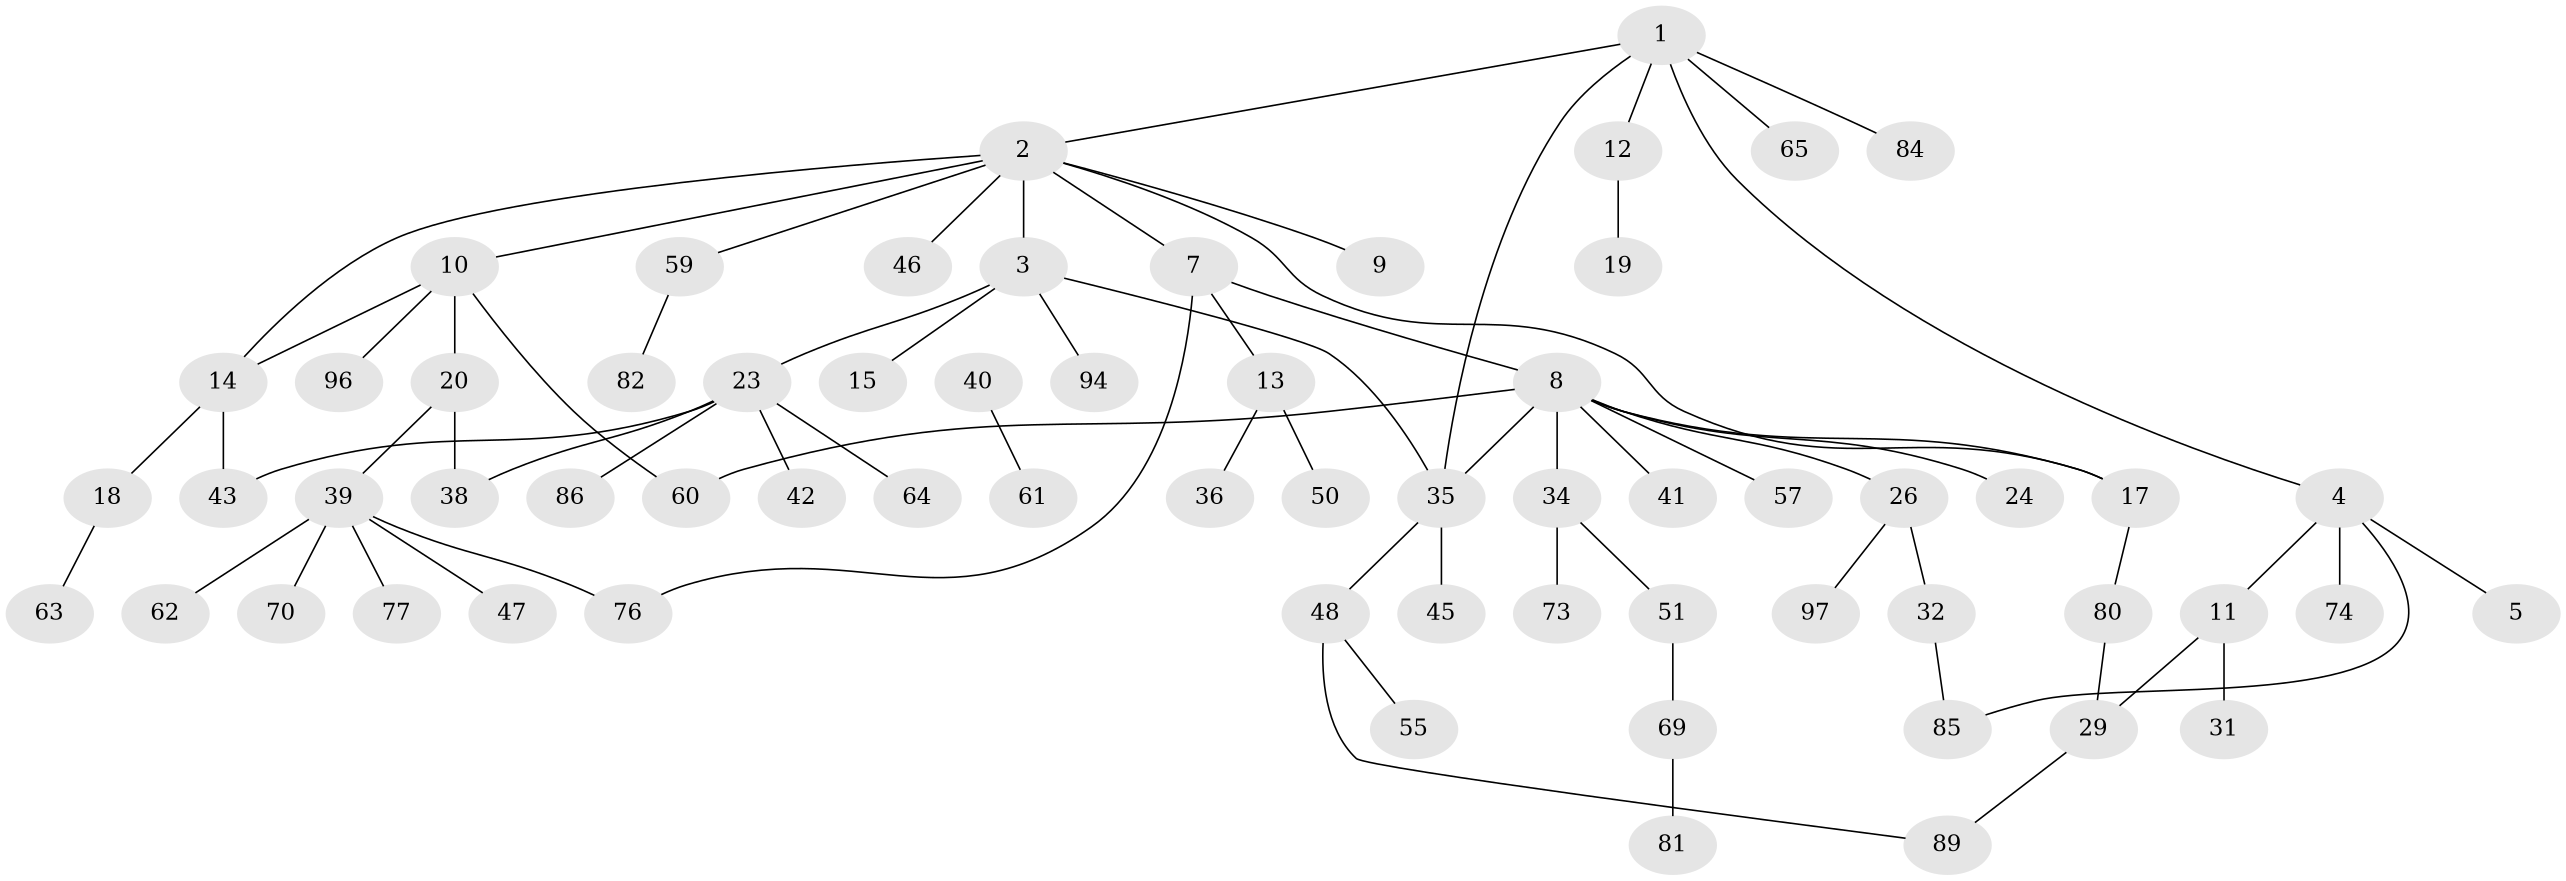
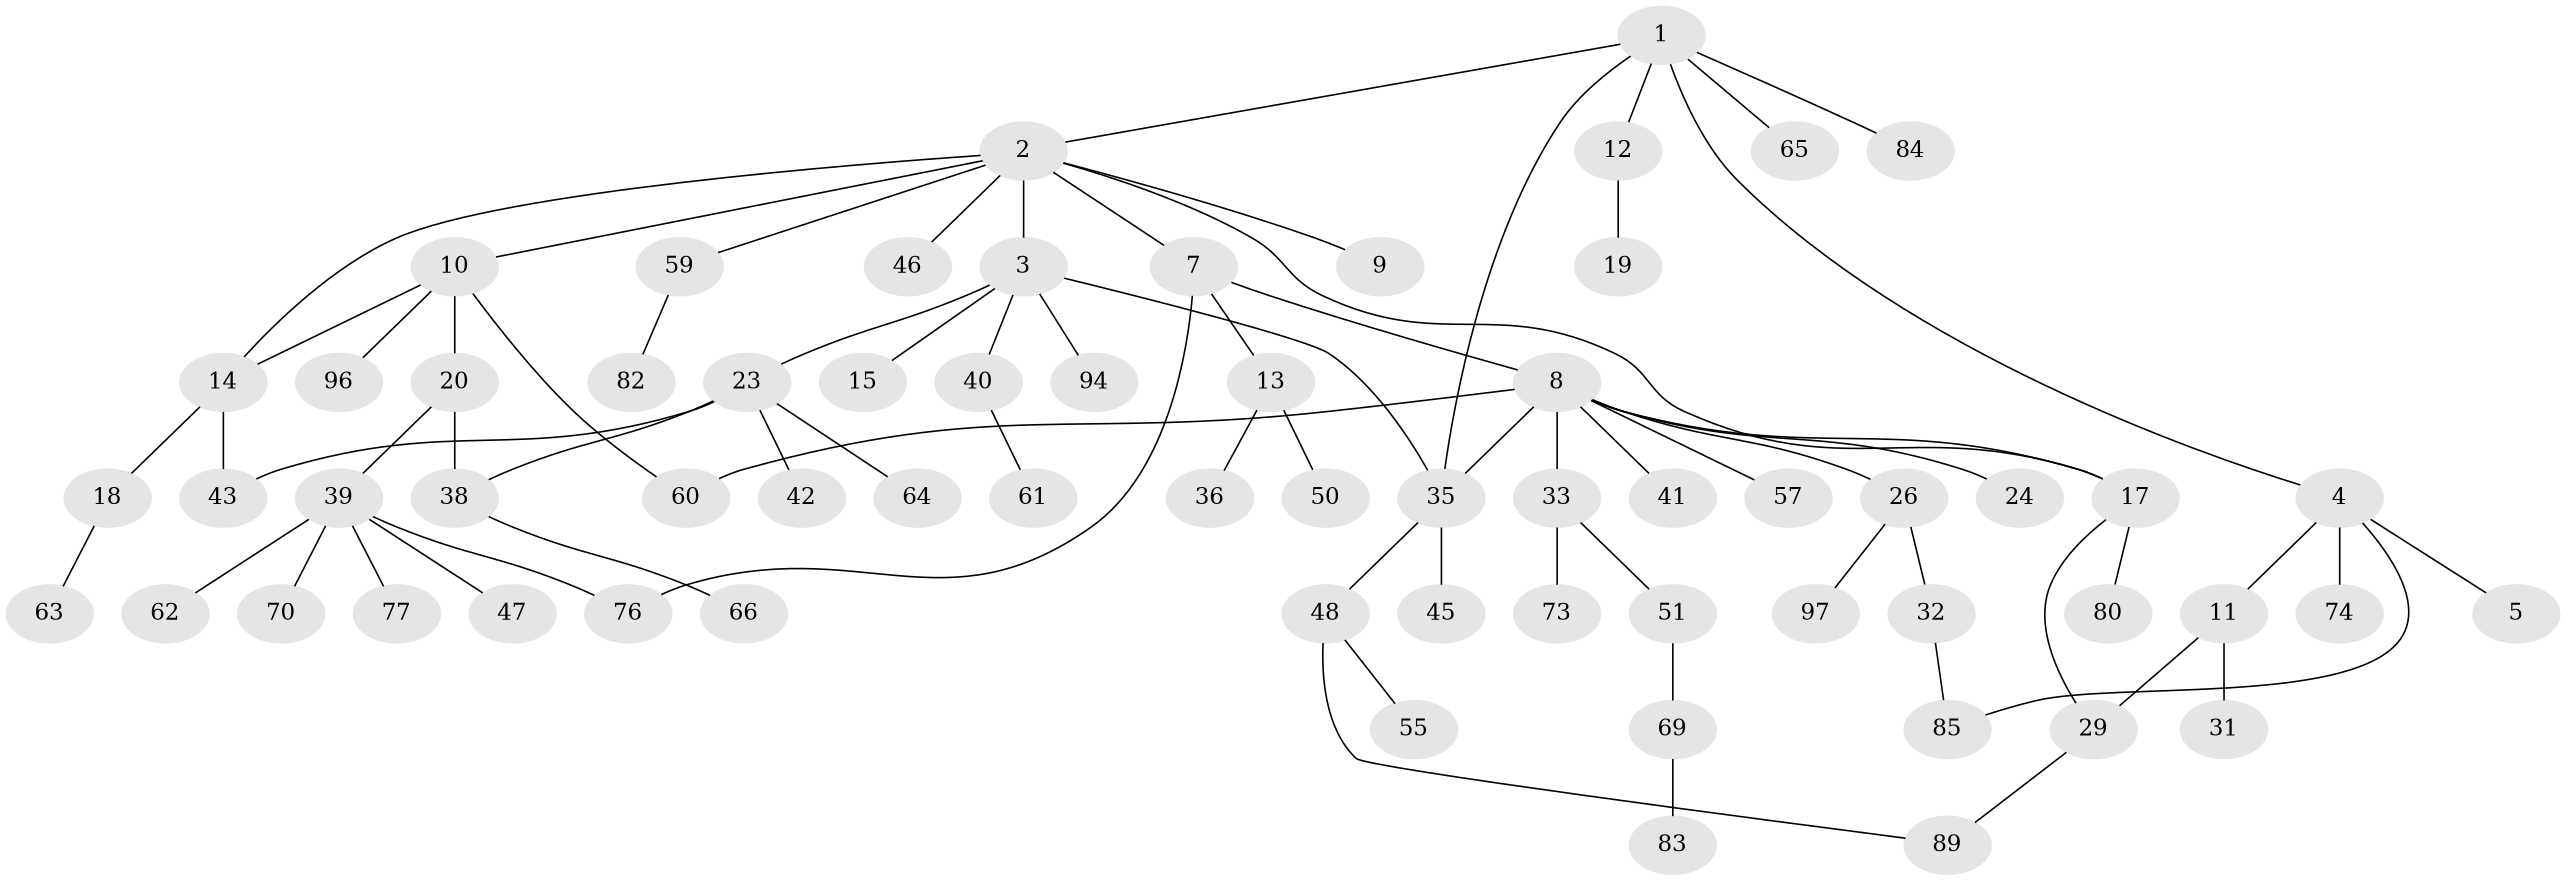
edge "3" -- "40": added
node "86": removed
node "34": label "34" -> "33"
node "66": added
edge "80" -- "29": now "17" -- "29"
node "81": label "81" -> "83"
